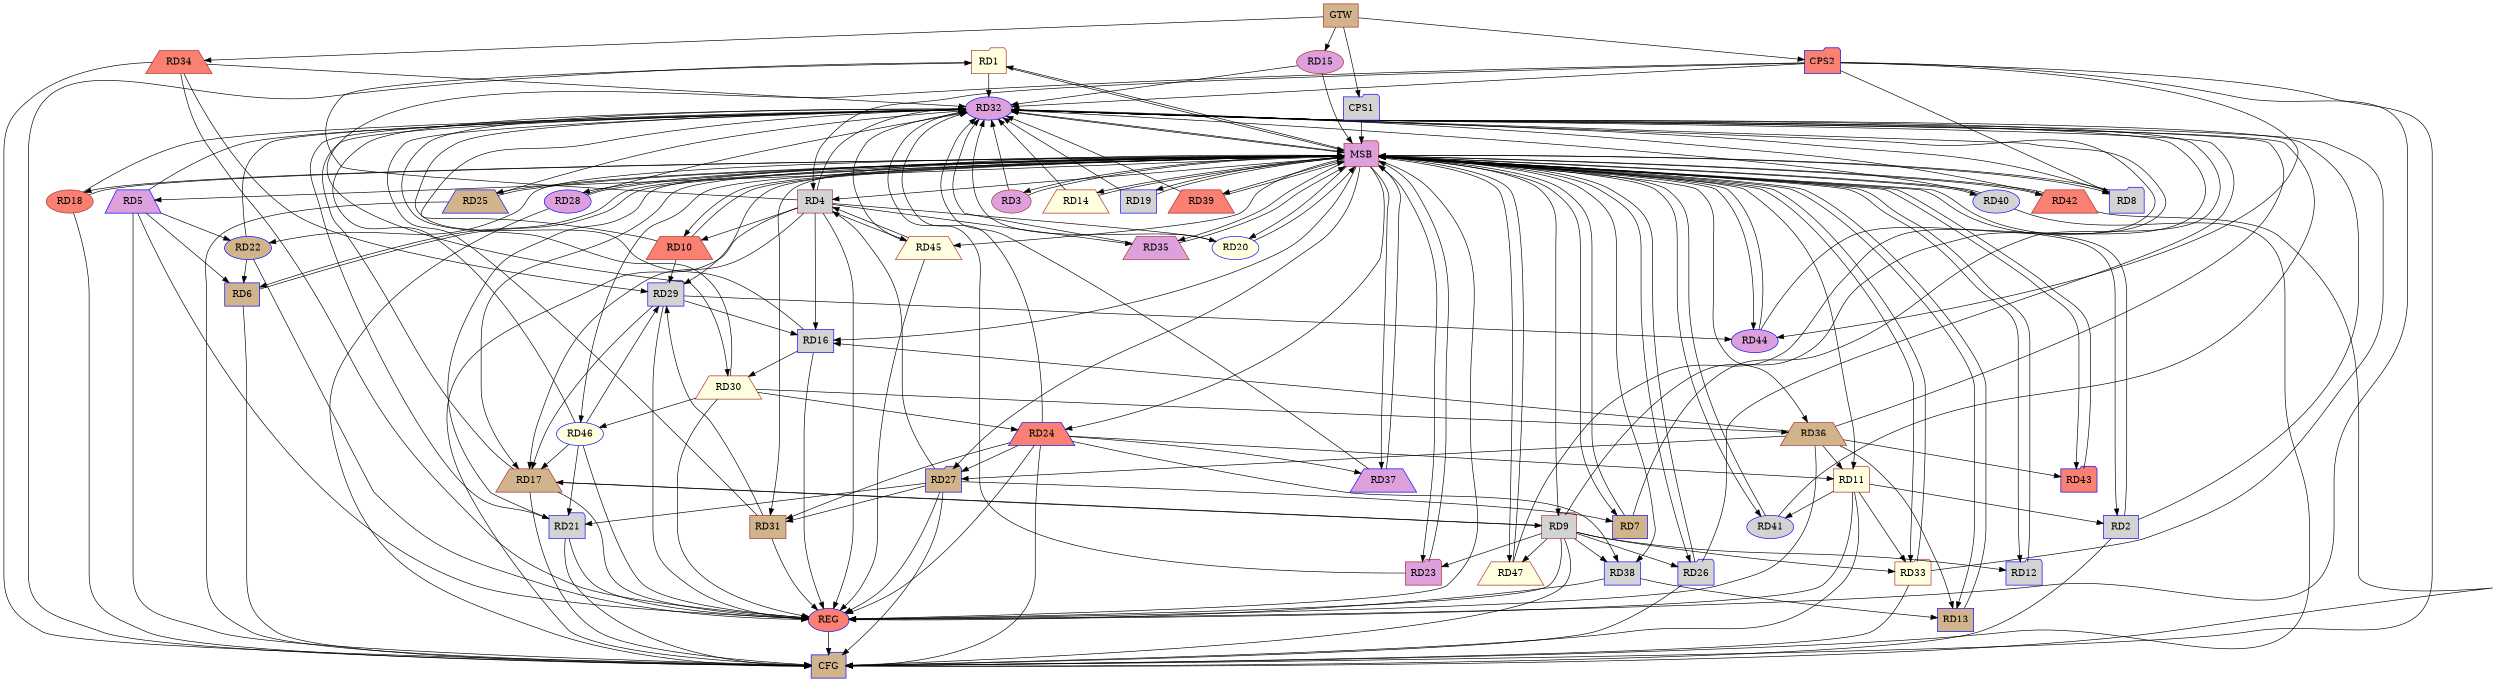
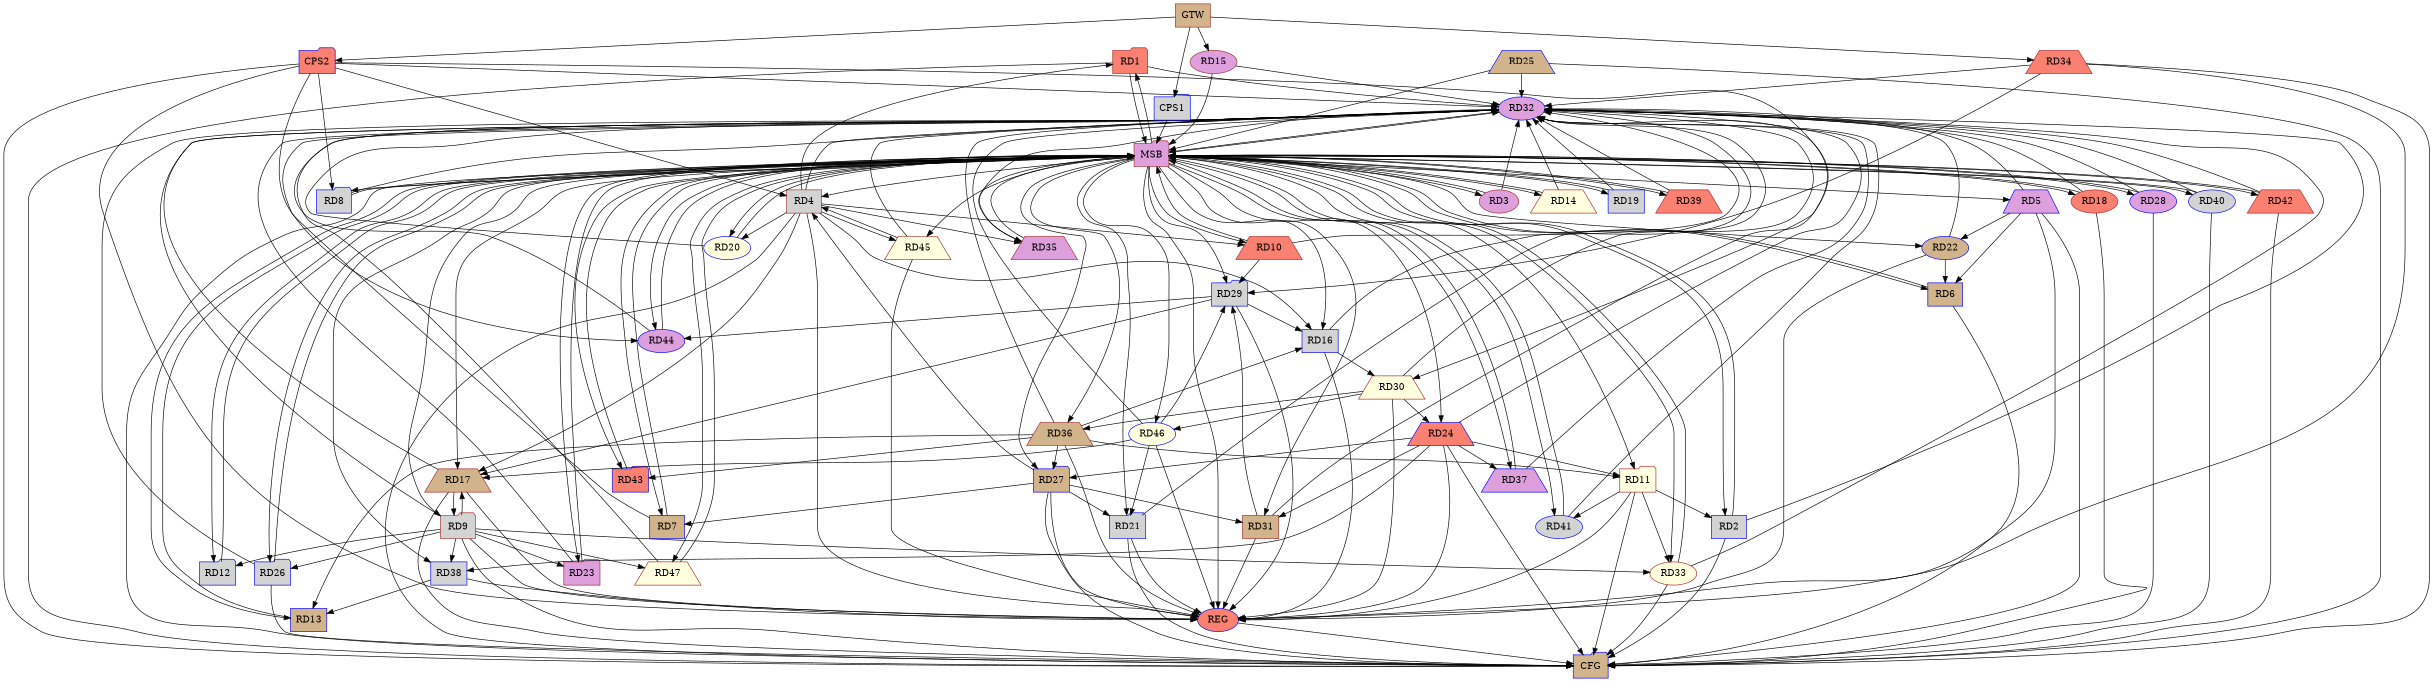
node "RD1": fillcolor lightyellow -> salmon
edge "MSB" -> "RD25": now "MSB" -> "CFG"
node "RD33": shape folder -> ellipse
